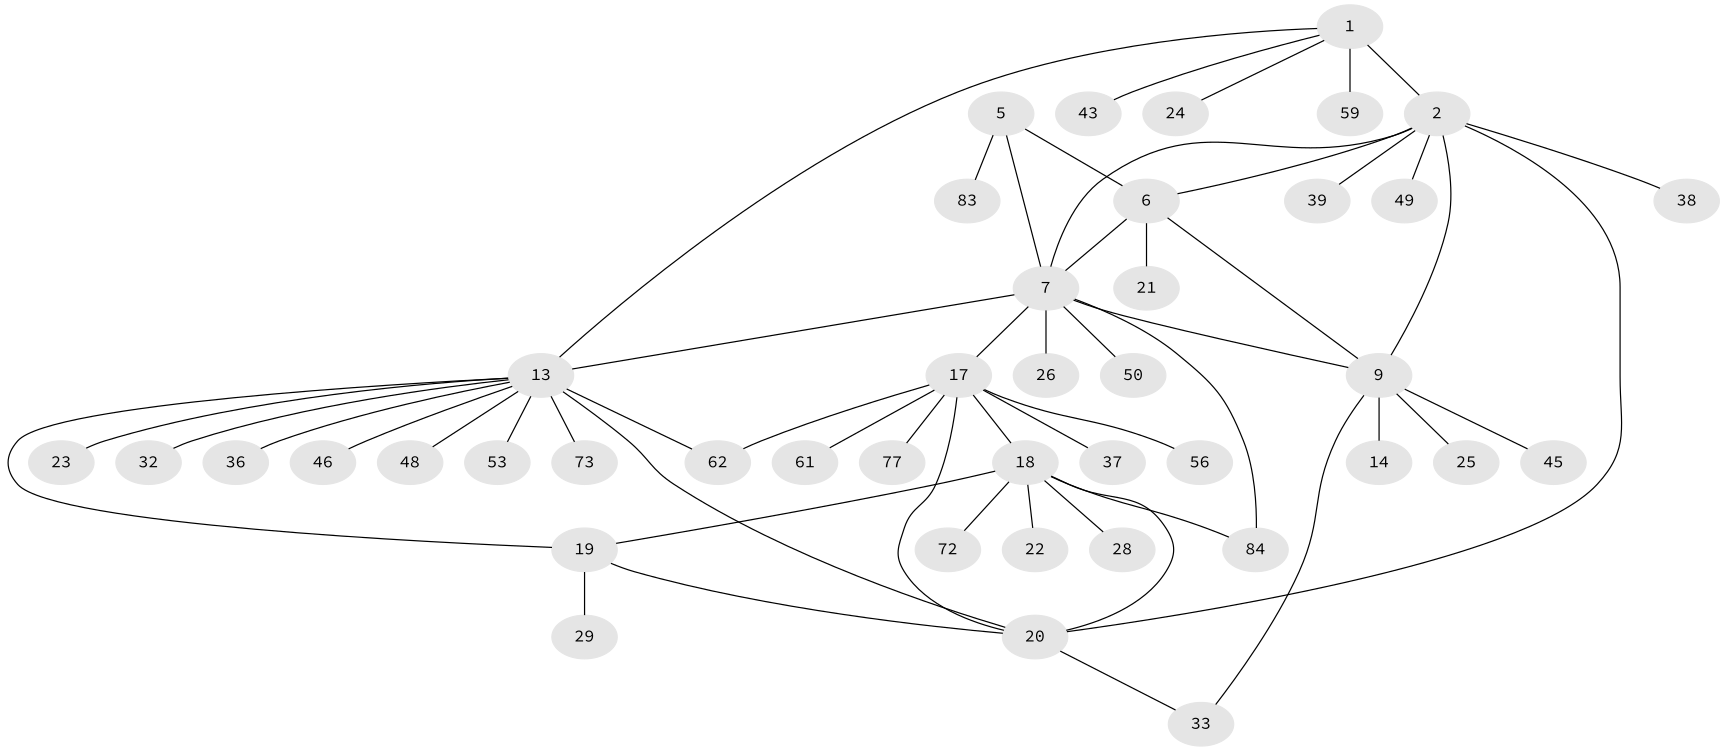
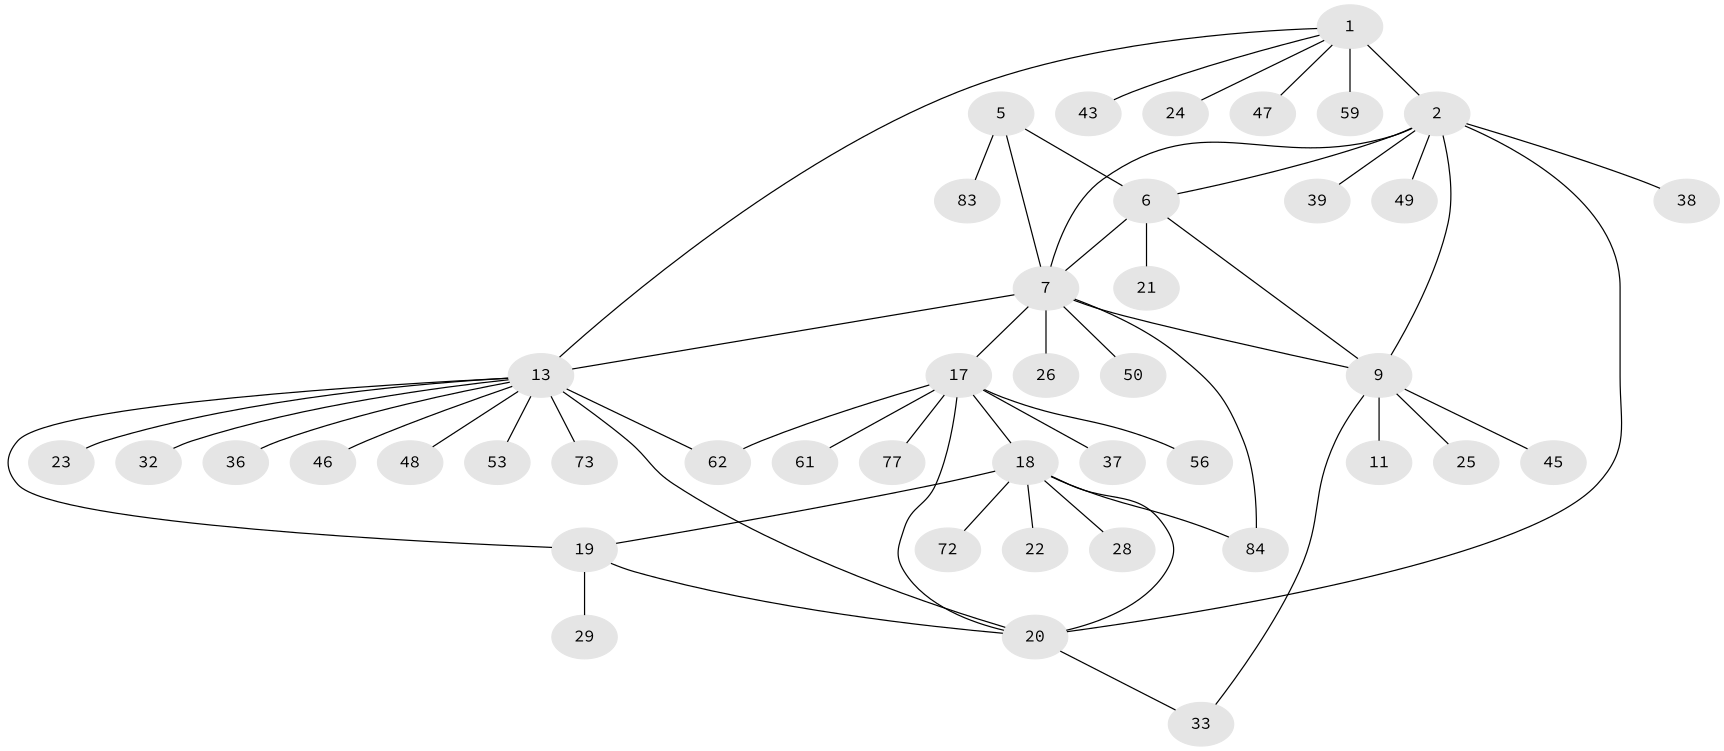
node "47": added
node "14": label "14" -> "11"
